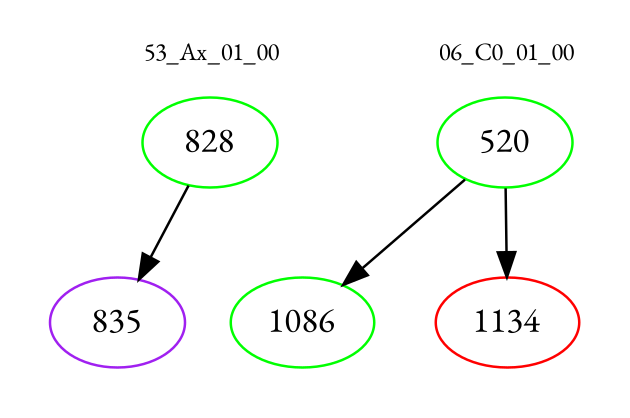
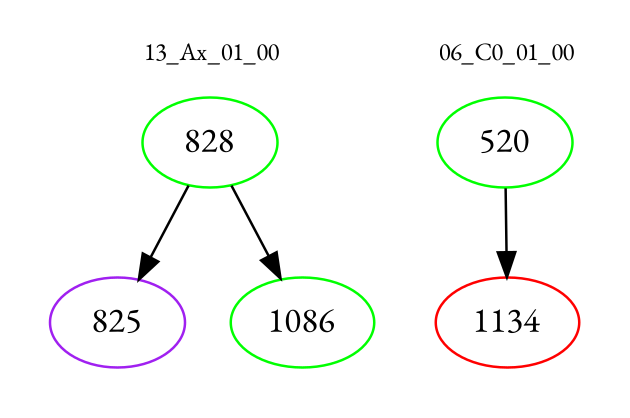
cluster "53_Ax_01_00": label "53_Ax_01_00" -> "13_Ax_01_00"
edge "520" -> "1086": now "828" -> "1086"
node "835": label "835" -> "825"
